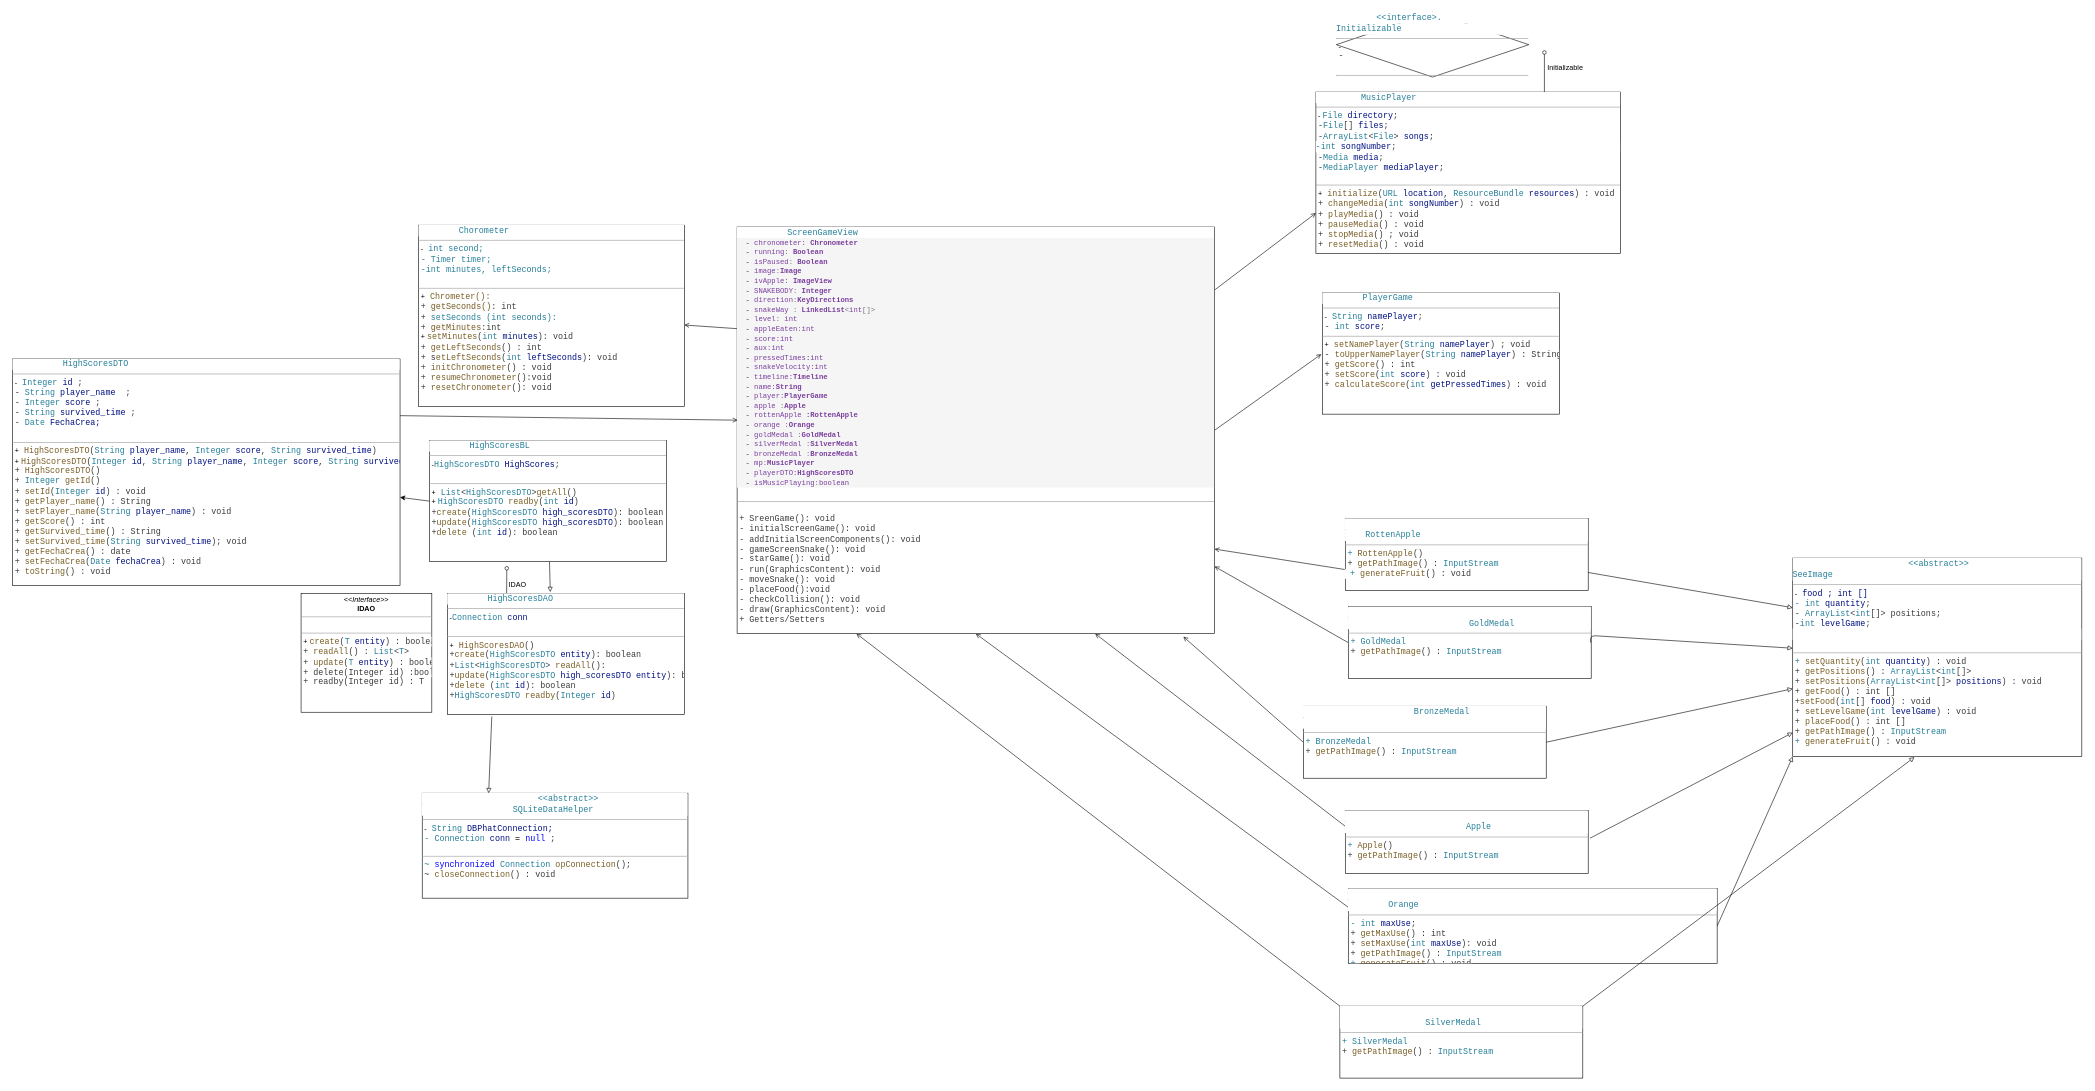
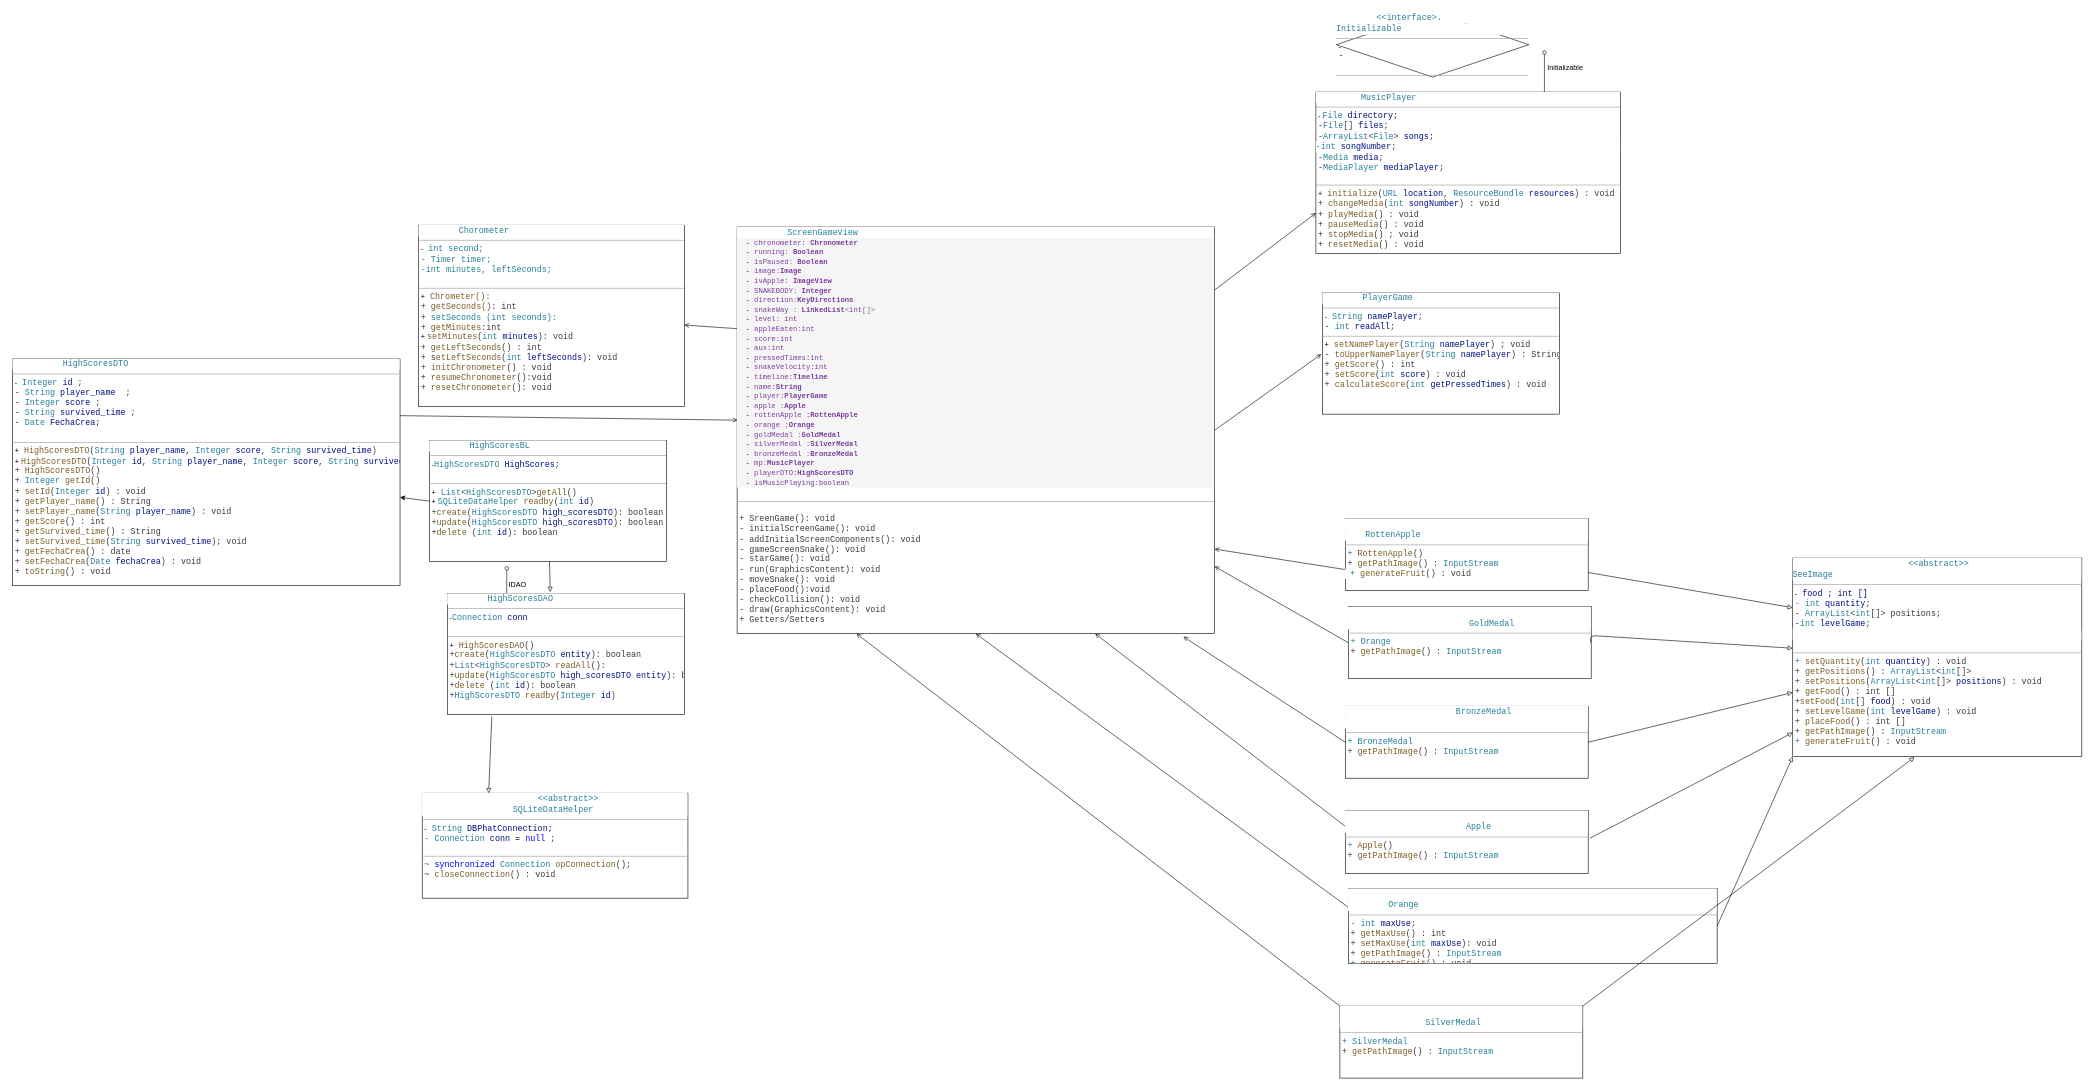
node "PlayerGame - String namePlayer; - int score; + setNamePlayer(String namePlayer) ; void - toUpperNamePlayer(String namePlayer) : String + getScore() : int + setScore(int score) : void + calculateScore(int getPressedTimes) : void": label "PlayerGame - String namePlayer; - int score; + setNamePlayer(String namePlayer) ; void - toUpperNamePlayer(String namePlayer) : String + getScore() : int + setScore(int score) : void + calculateScore(int getPressedTimes) : void" -> "PlayerGame - String namePlayer; - int readAll; + setNamePlayer(String namePlayer) ; void - toUpperNamePlayer(String namePlayer) : String + getScore() : int + setScore(int score) : void + calculateScore(int getPressedTimes) : void"
node "HighScoresBL -HighScoresDTO HighScores; + List<HighScoresDTO>getAll() + HighScoresDTO readby(int id) +create(HighScoresDTO high_scoresDTO): boolean +update(HighScoresDTO high_scoresDTO): boolean +delete (int id): boolean": label "HighScoresBL -HighScoresDTO HighScores; + List<HighScoresDTO>getAll() + HighScoresDTO readby(int id) +create(HighScoresDTO high_scoresDTO): boolean +update(HighScoresDTO high_scoresDTO): boolean +delete (int id): boolean" -> "HighScoresBL -HighScoresDTO HighScores; + List<HighScoresDTO>getAll() + SQLiteDataHelper readby(int id) +create(HighScoresDTO high_scoresDTO): boolean +update(HighScoresDTO high_scoresDTO): boolean +delete (int id): boolean"
node "GoldMedal + GoldMedal + getPathImage() : InputStream": label "GoldMedal + GoldMedal + getPathImage() : InputStream" -> "GoldMedal + Orange + getPathImage() : InputStream"
node "<<Interface>> IDAO + create(T entity) : boolean + readAll() : List<T> + update(T entity) : boolean + delete(Integer id) :boolean + readby(Integer id) : T": removed
node "BronzeMedal + BronzeMedal + getPathImage() : InputStream": moved (1425, 743) -> (1467, 743)
